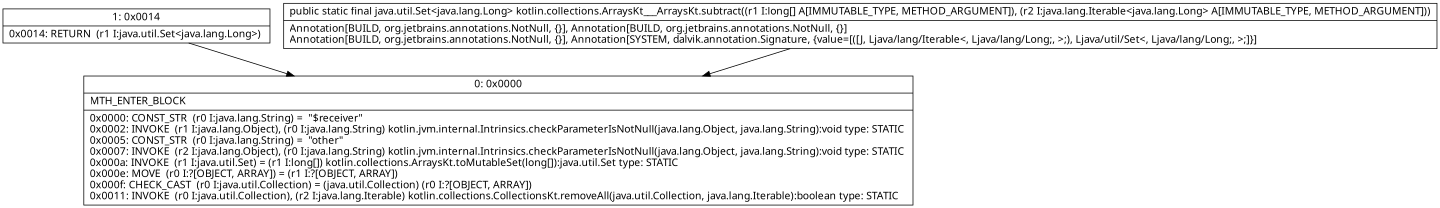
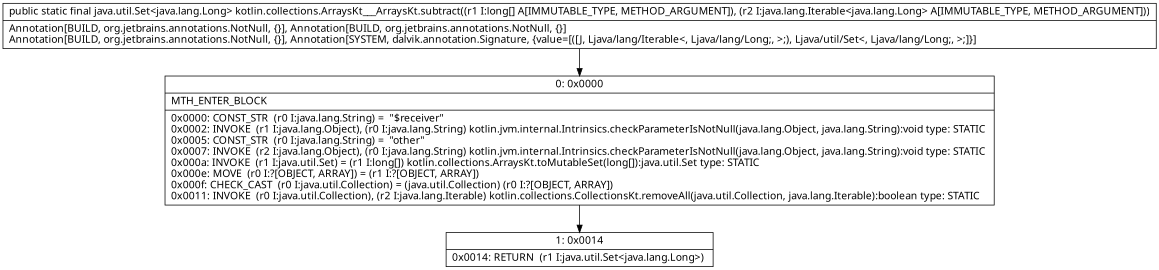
edge "1: 0x0014" -> "0: 0x0000": reversed
